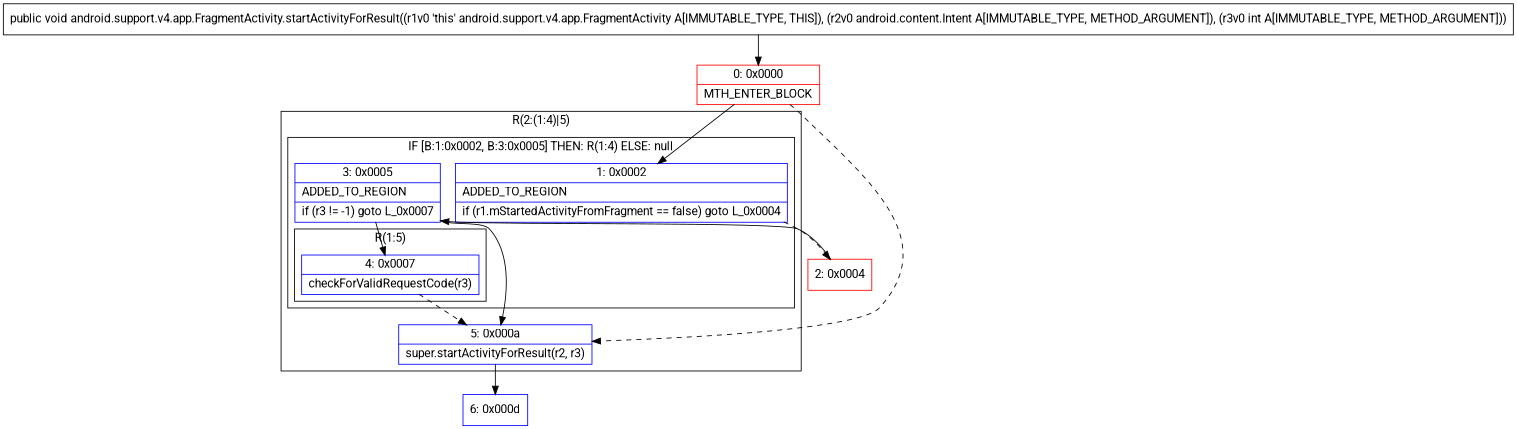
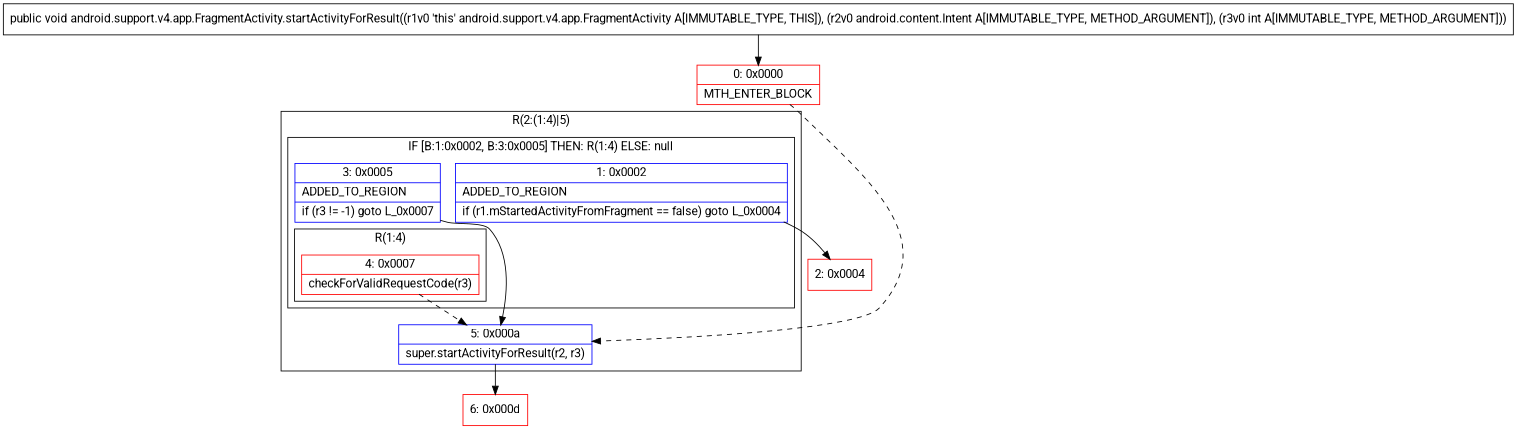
edge "0: 0x0000" -> "1: 0x0002": removed
edge "2: 0x0004" -> "3: 0x0005": removed
edge "3: 0x0005" -> "4: 0x0007": removed
edge "1: 0x0002" -> "2: 0x0004": style dashed -> solid
cluster "R(1:5)": label "R(1:5)" -> "R(1:4)"
node "4: 0x0007": color blue -> red
node "6: 0x000d": color blue -> red
